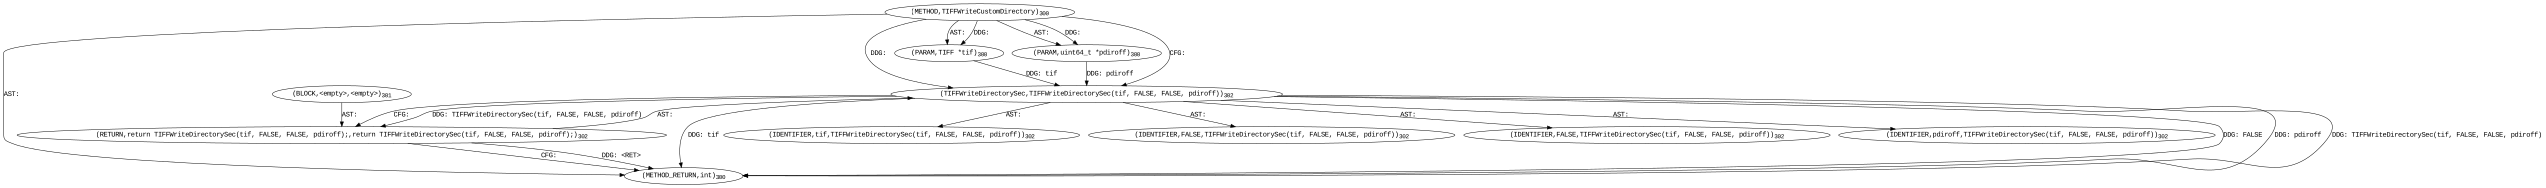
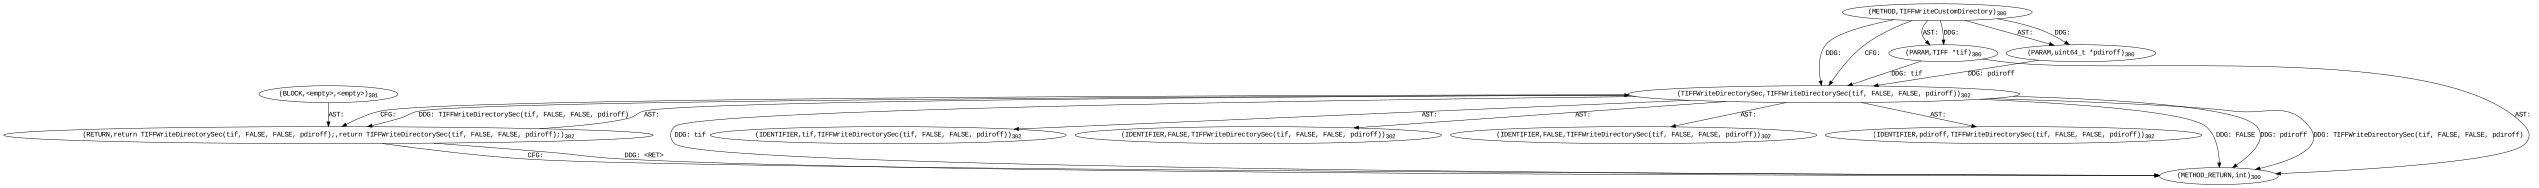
edge "(METHOD,TIFFWriteCustomDirectory)" -> "(METHOD_RETURN,int)": now "(PARAM,TIFF *tif)" -> "(METHOD_RETURN,int)"
